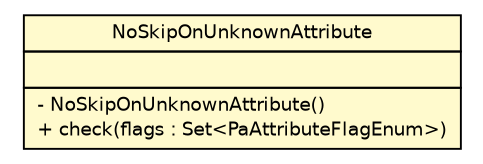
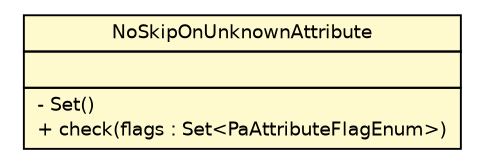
node "NoSkipOnUnknownAttribute": text "- NoSkipOnUnknownAttribute()" -> "- Set()"
